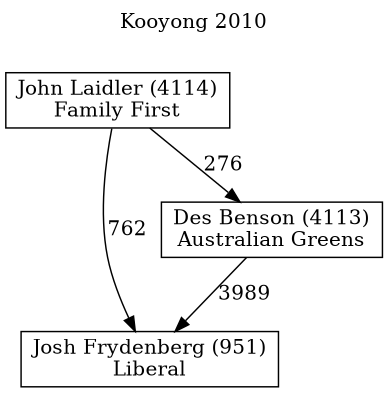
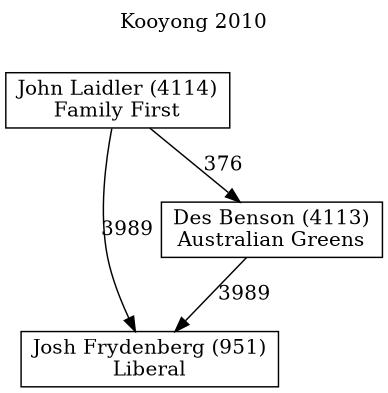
edge "John Laidler (4114) Family First" -> "Des Benson (4113) Australian Greens": label "276" -> "376"
edge "John Laidler (4114) Family First" -> "Josh Frydenberg (951) Liberal": label "762" -> "3989"
